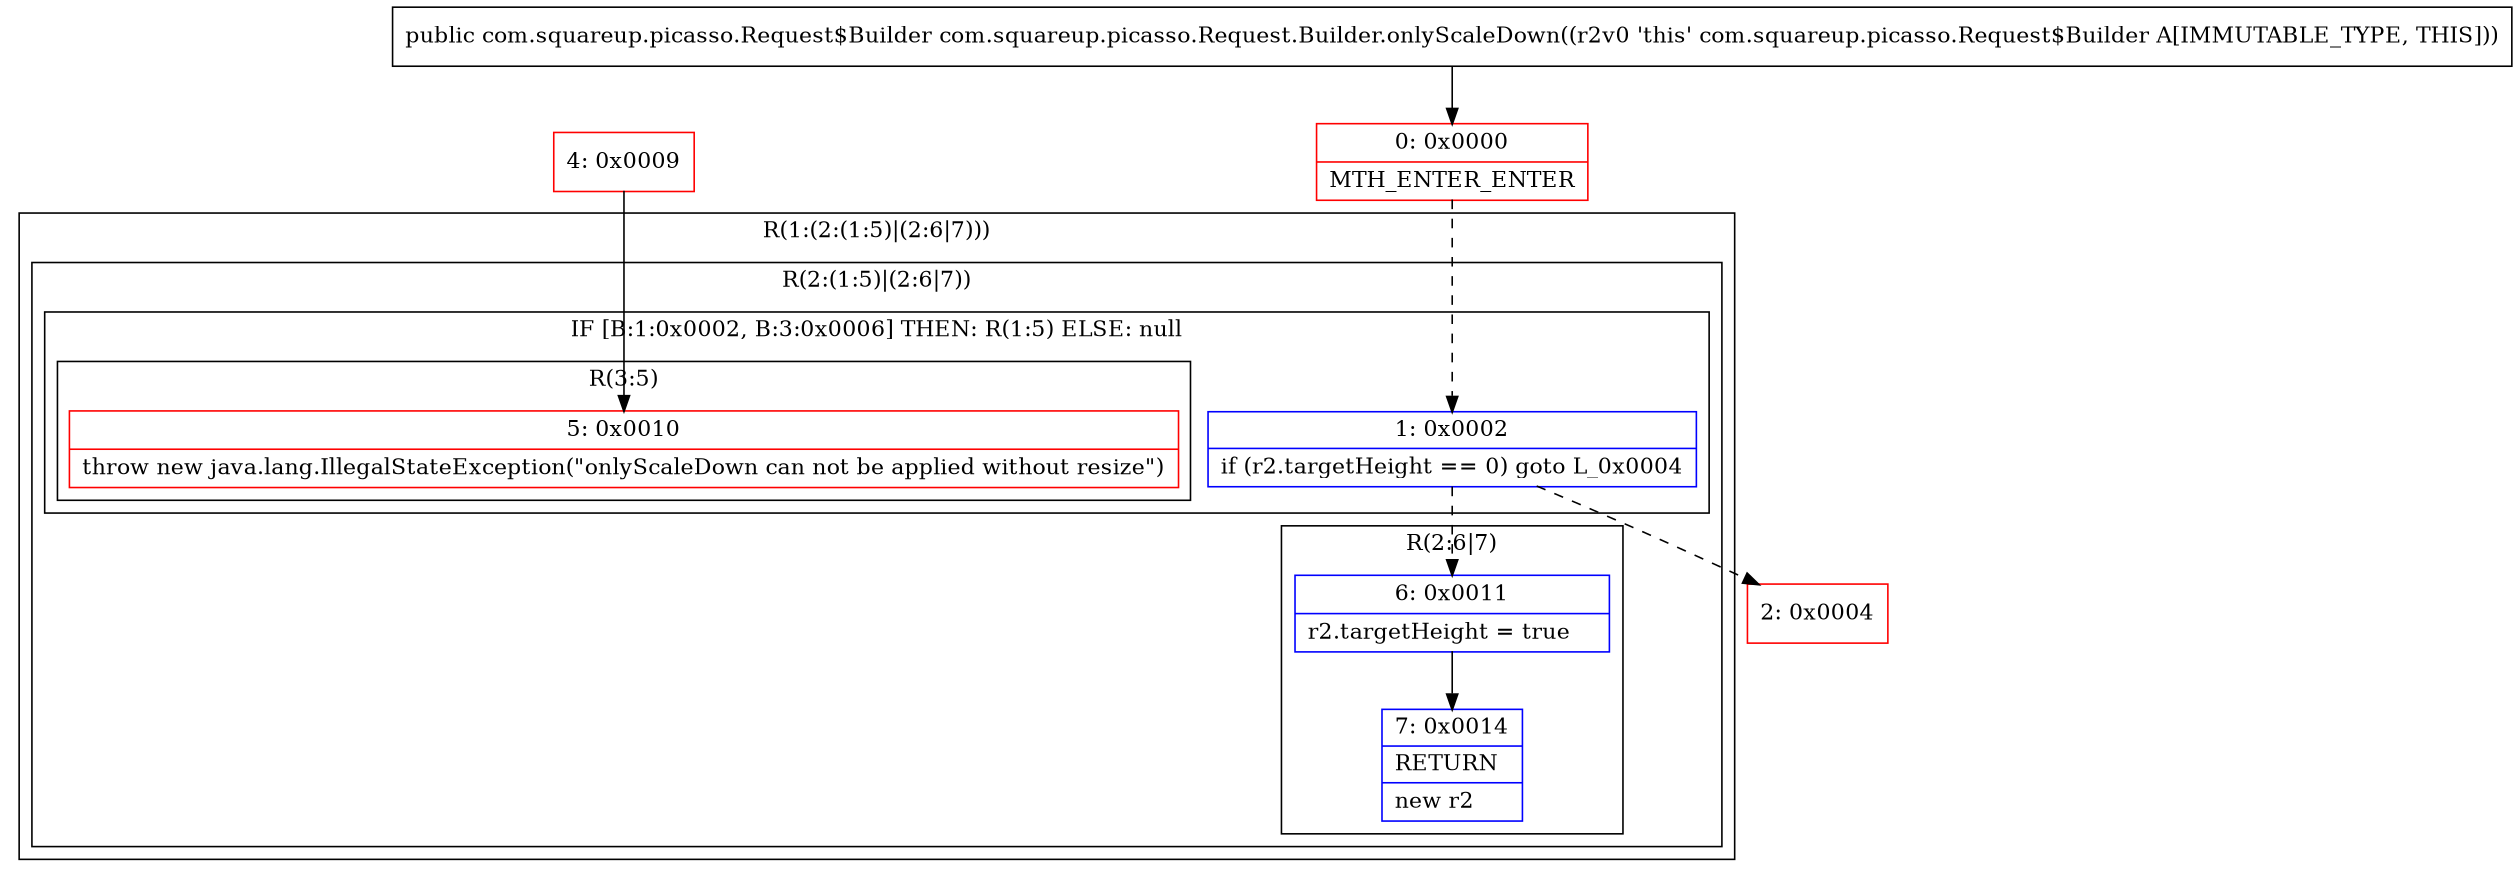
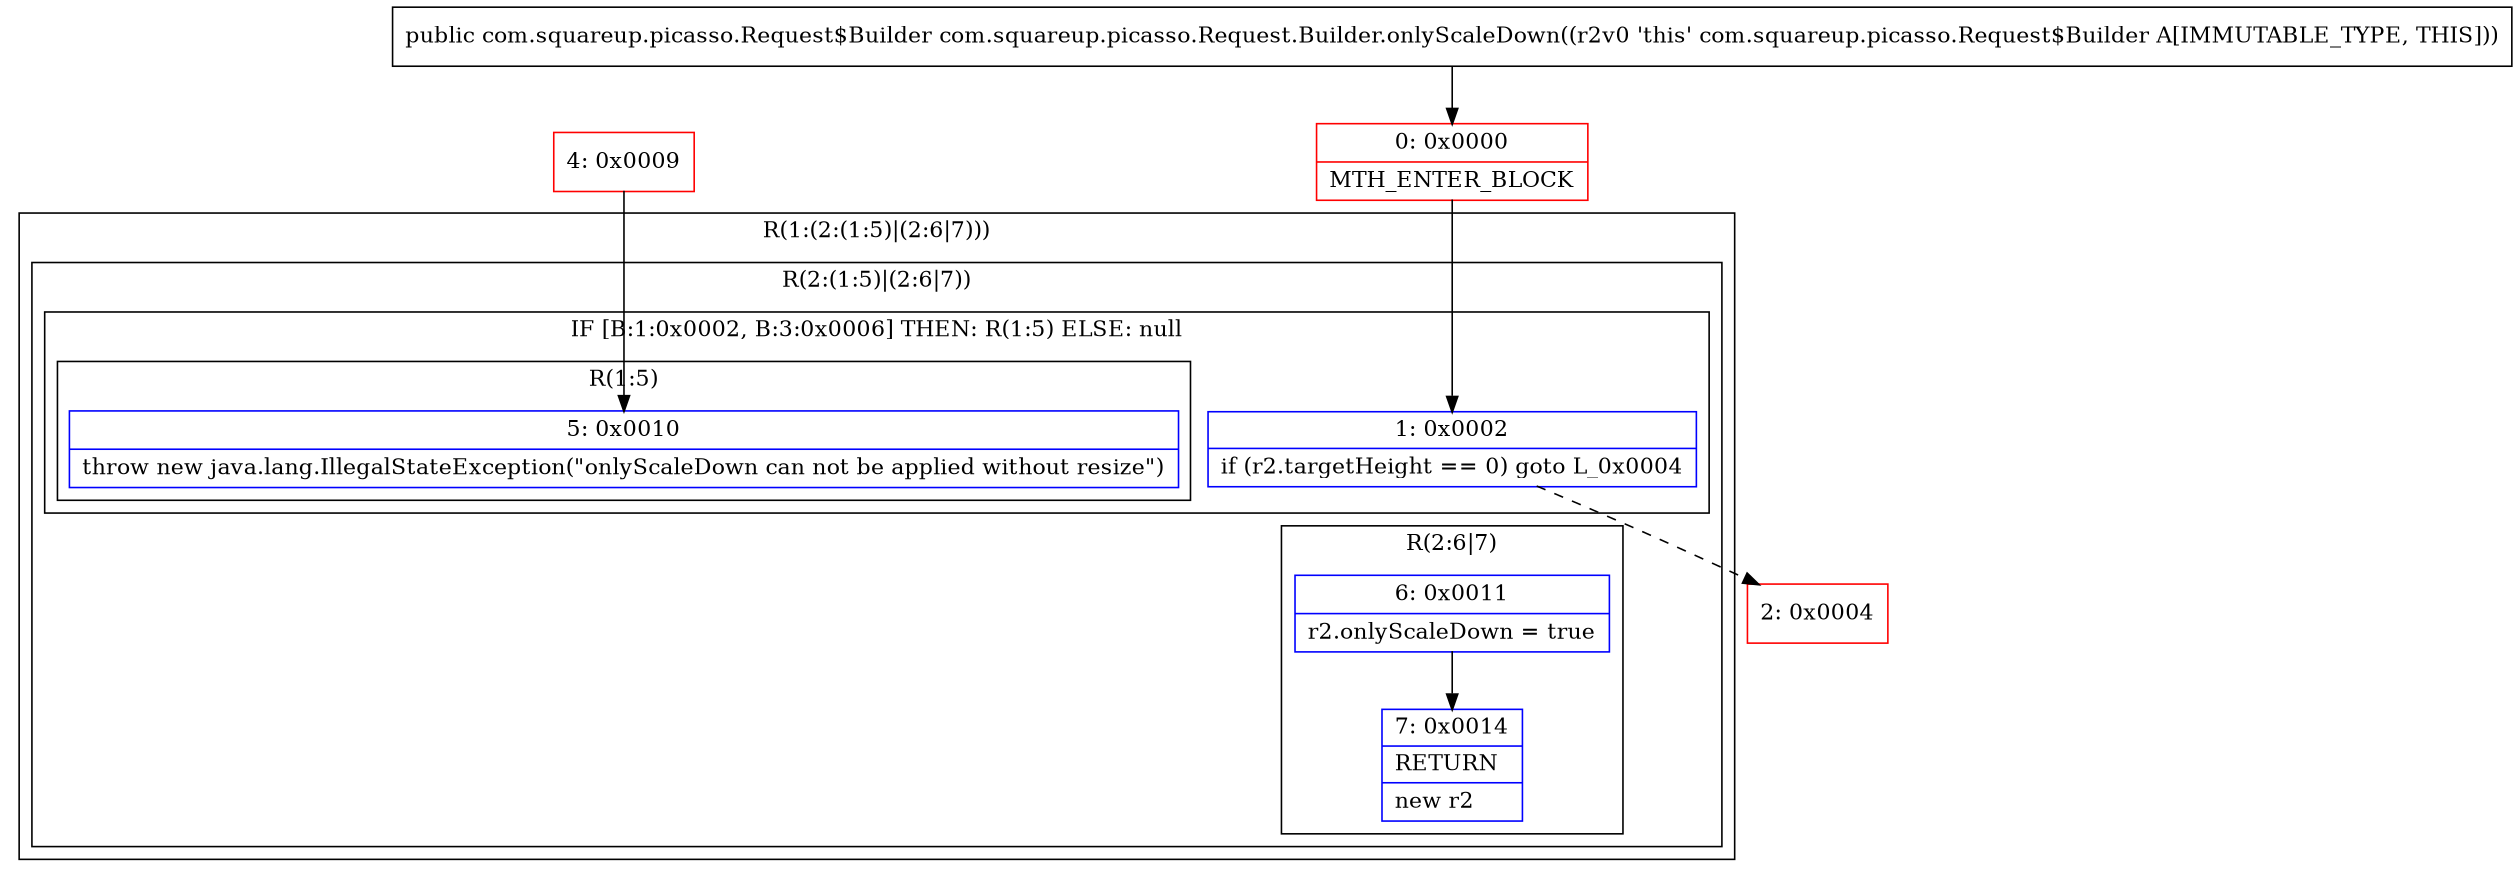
node "0: 0x0000": text "MTH_ENTER_ENTER" -> "MTH_ENTER_BLOCK"
edge "0: 0x0000" -> "1: 0x0002": style dashed -> solid
cluster "R(3:5)": label "R(3:5)" -> "R(1:5)"
node "5: 0x0010": color red -> blue
edge "1: 0x0002" -> "6: 0x0011": removed
node "6: 0x0011": text "r2.targetHeight = true" -> "r2.onlyScaleDown = true"
